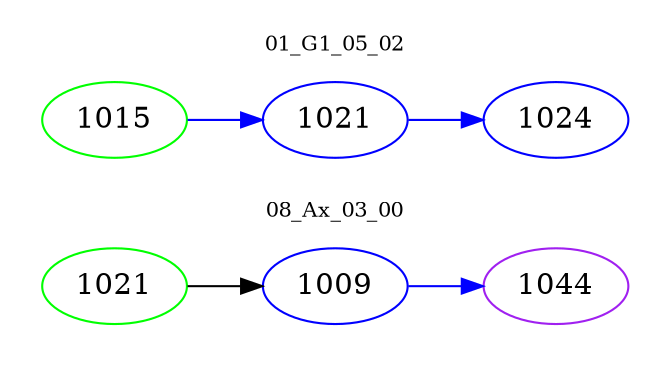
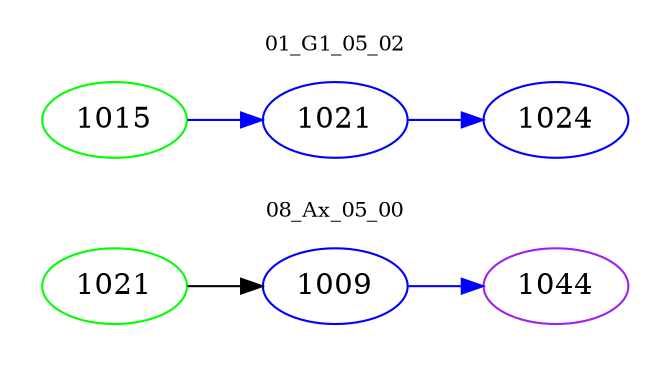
cluster "08_Ax_03_00": label "08_Ax_03_00" -> "08_Ax_05_00"
